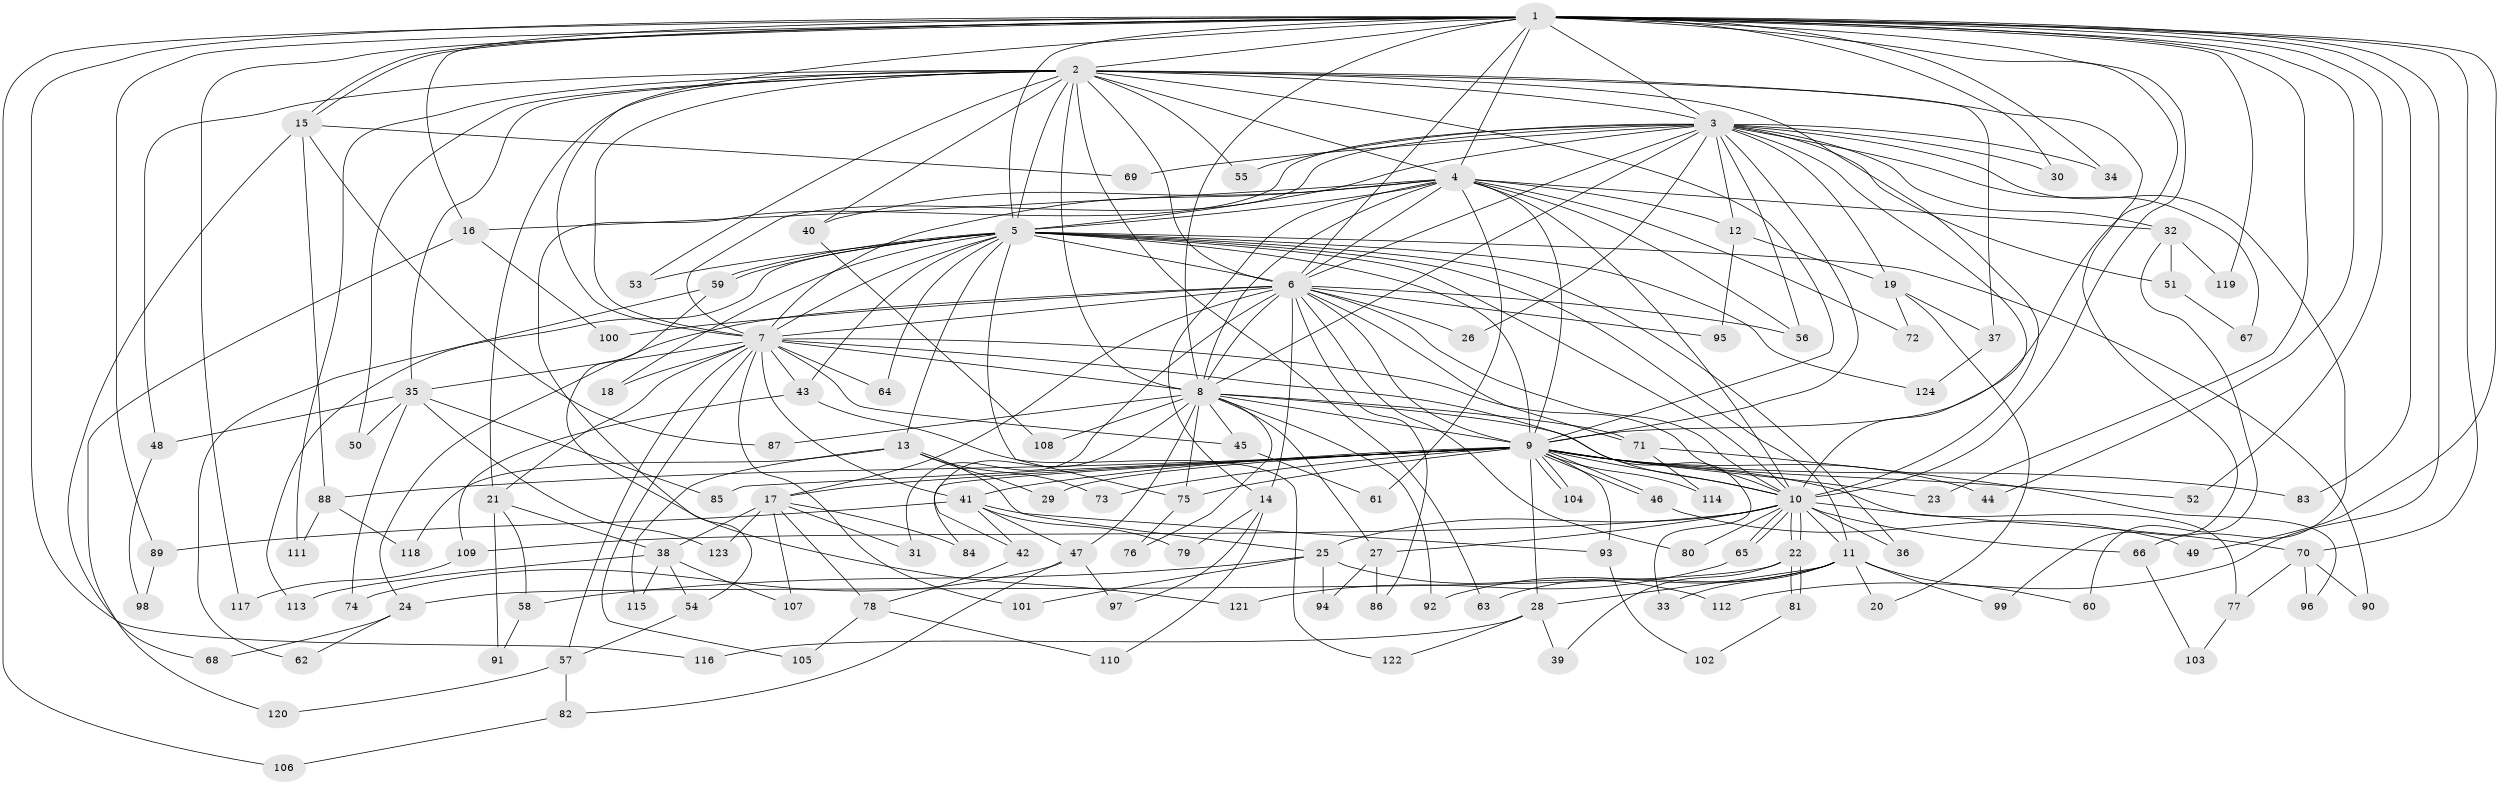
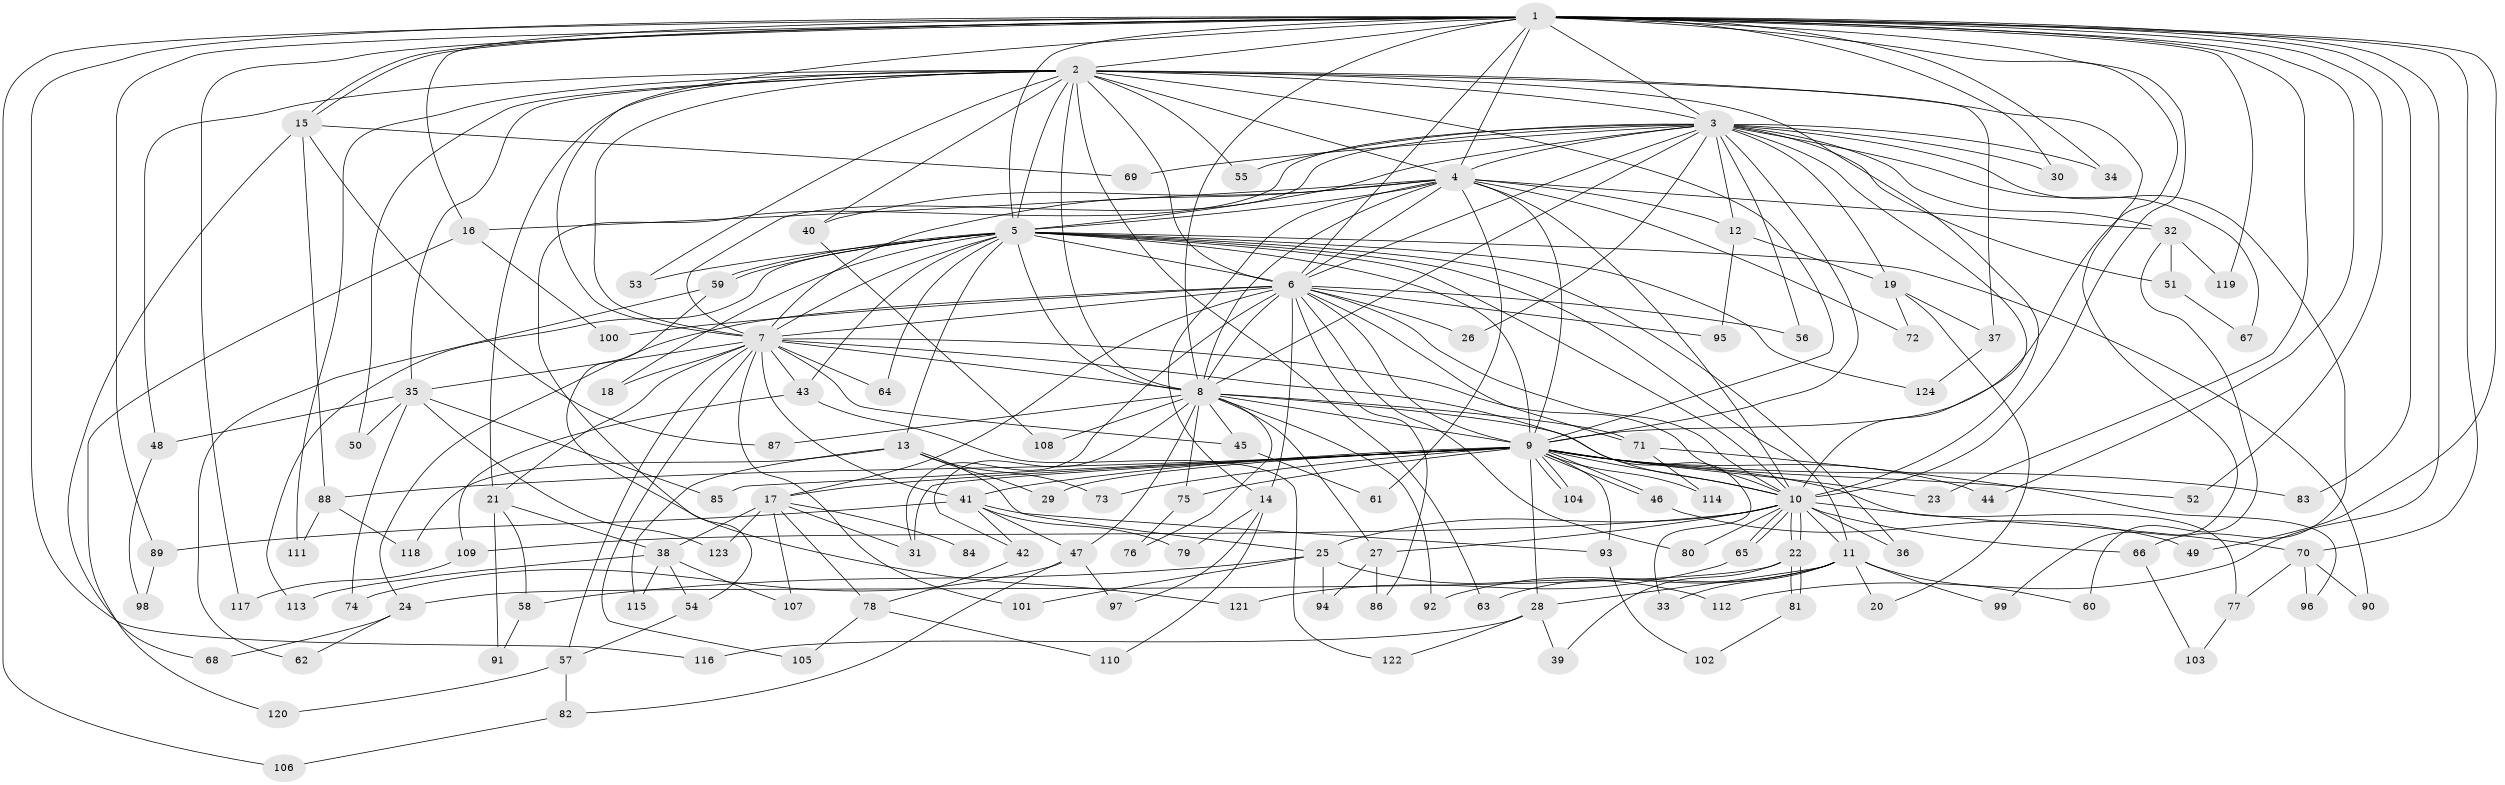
edge "4" -- "56": now "4" -- "3"
edge "5" -- "75": now "5" -- "8"
edge "9" -- "84": now "9" -- "31"
